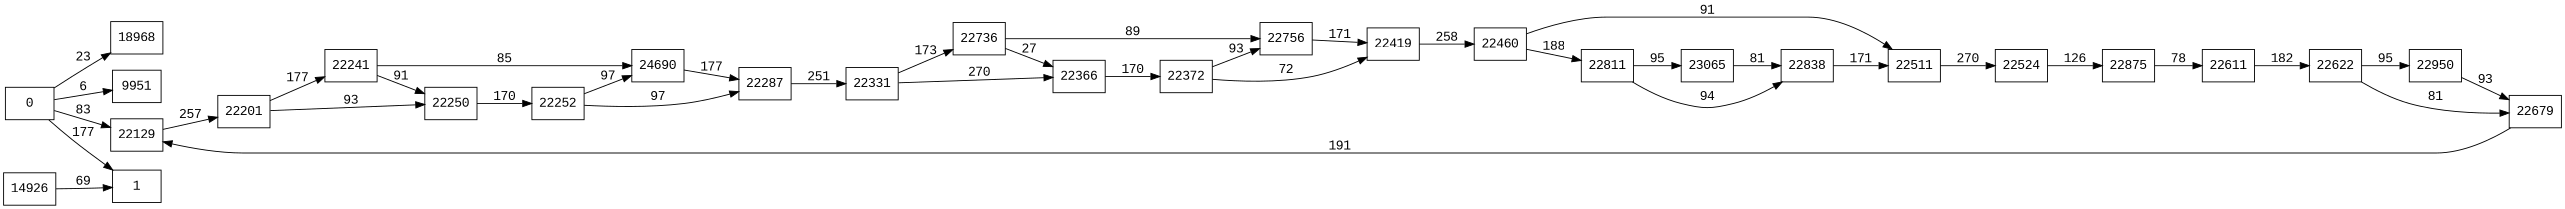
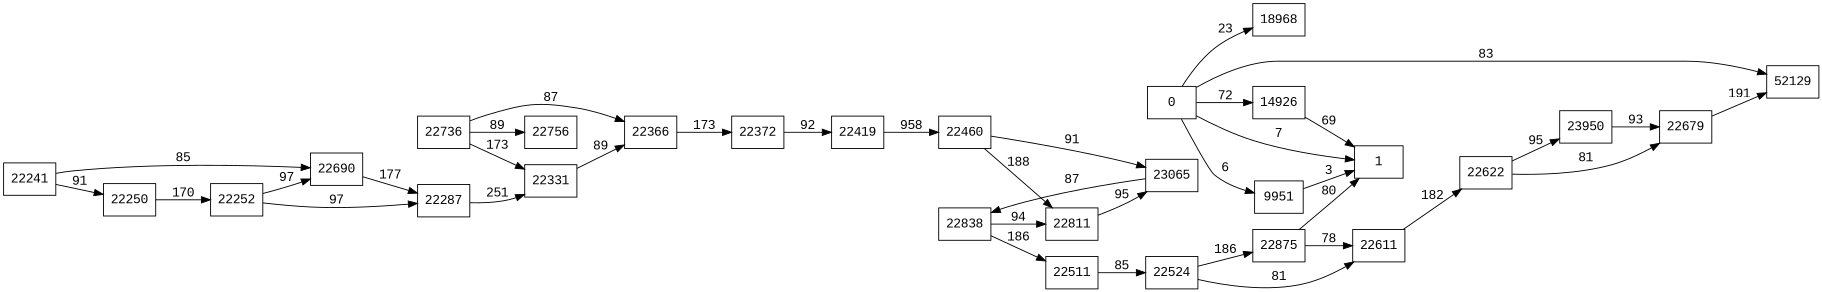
edge "22460" -> "22511": now "22460" -> "23065"
edge "22419" -> "22460": label "258" -> "958"
edge "22756" -> "22419": removed, label "171"
edge "22736" -> "22366": label "27" -> "87"
edge "22372" -> "22756": removed, label "93"
edge "23065" -> "22838": label "81" -> "87"
edge "22838" -> "22511": label "171" -> "186"
edge "22511" -> "22524": label "270" -> "85"
edge "22524" -> "22875": label "126" -> "186"
edge "22331" -> "22736": reversed
node "24690": label "24690" -> "22690"
node "22950": label "22950" -> "23950"
edge "22366" -> "22372": label "170" -> "173"
edge "22372" -> "22419": label "72" -> "92"
edge "22331" -> "22366": label "270" -> "89"
edge "0" -> "14926": added, label "72"
edge "22811" -> "22838": reversed
node "22201": removed
edge "0" -> "1": label "177" -> "7"
node "22129": label "22129" -> "52129"
edge "9951" -> "1": added, label "3"
edge "22875" -> "1": added, label "80"
edge "22524" -> "22611": added, label "81"
